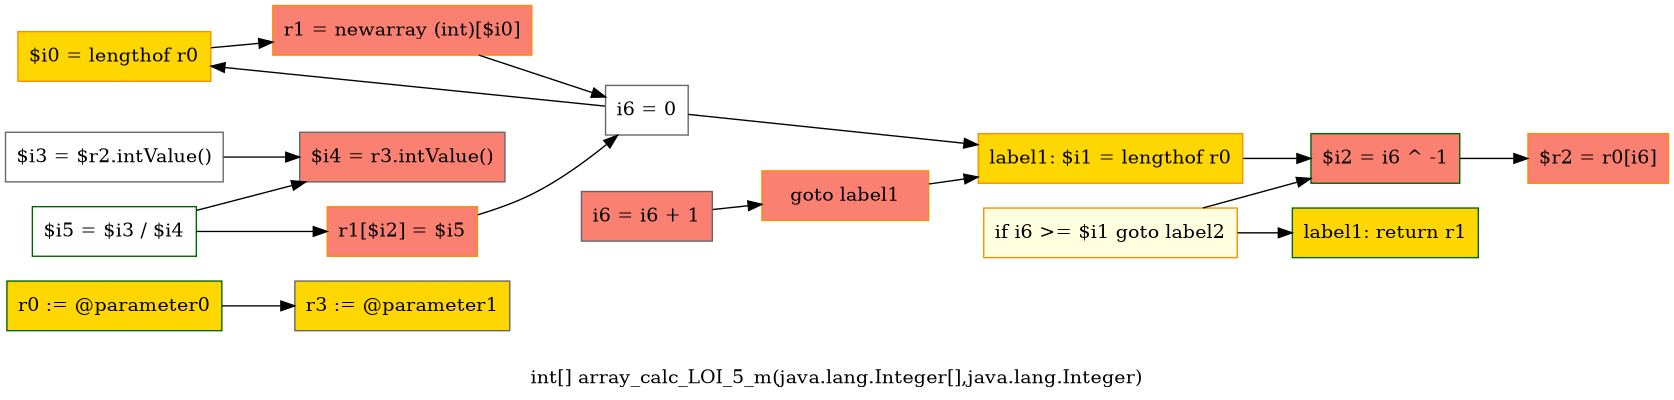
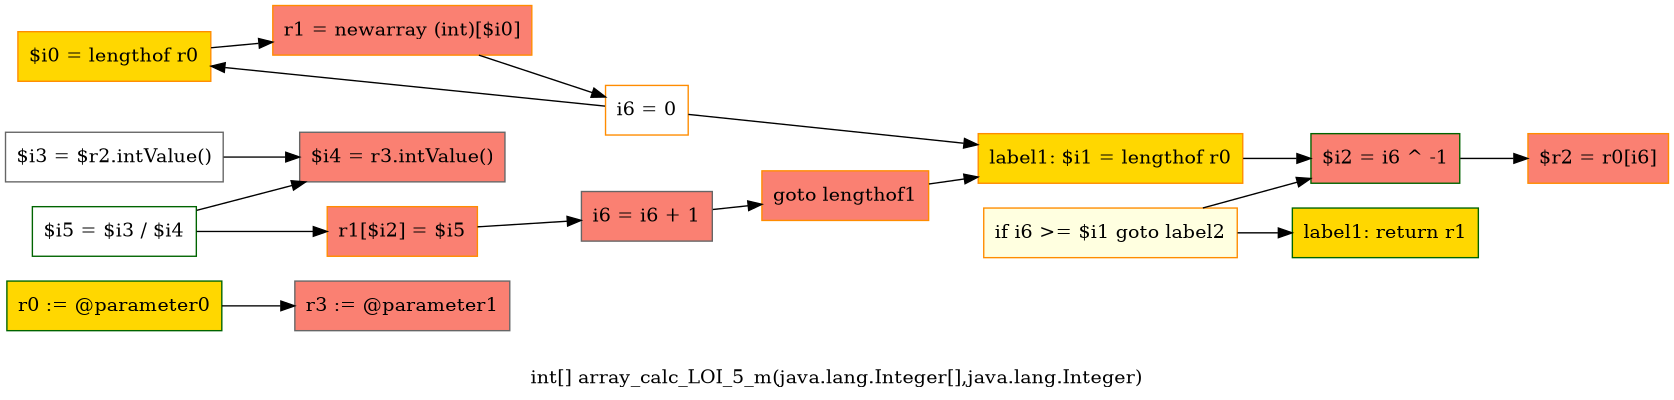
node "i6 = 0": color gray40 -> darkorange
edge "r1[$i2] = $i5" -> "i6 = 0": now "r1[$i2] = $i5" -> "i6 = i6 + 1"
node "goto label1": label "goto label1" -> "goto lengthof1"
node "r3 := @parameter1": fillcolor gold -> salmon
